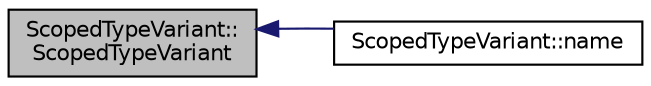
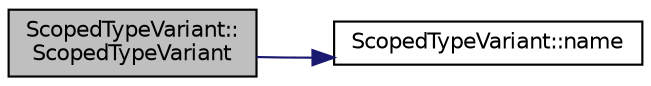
edge "ScopedTypeVariant::name" -> "ScopedTypeVariant:: ScopedTypeVariant": reversed
